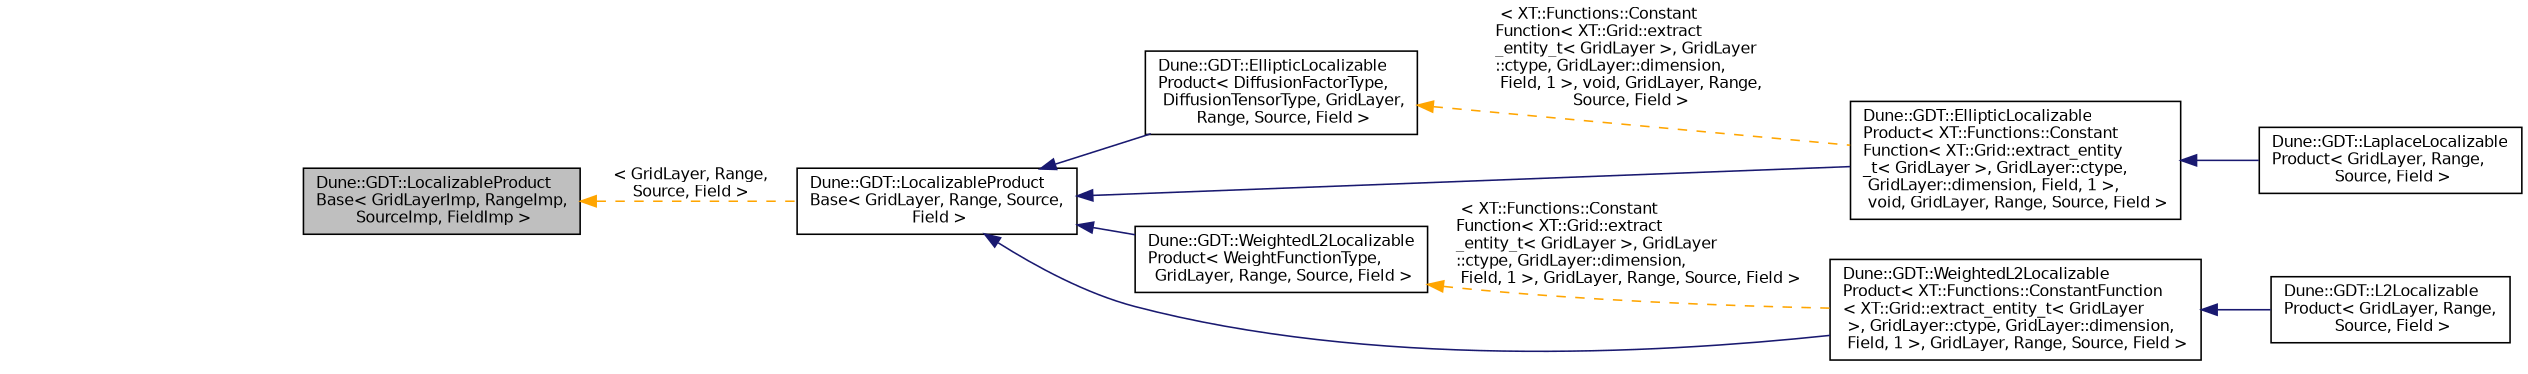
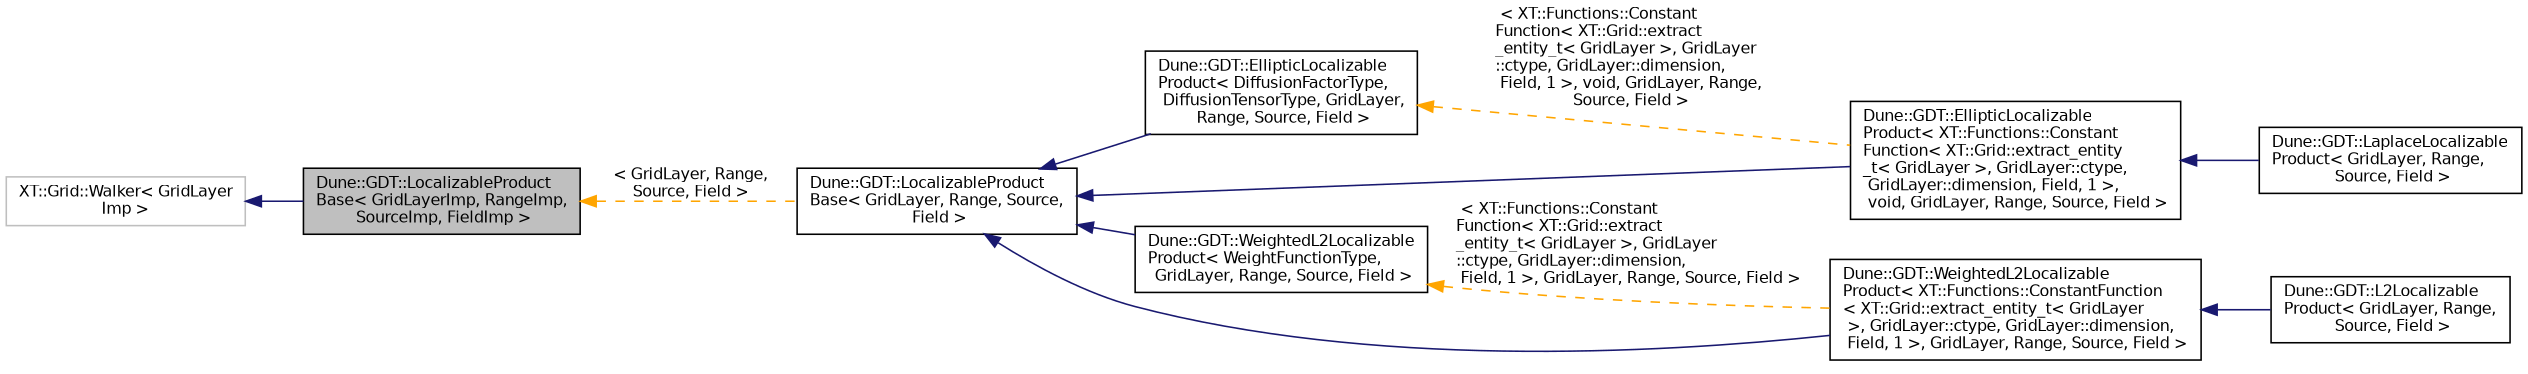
node "XT::Grid::Walker< GridLayer Imp >": added
